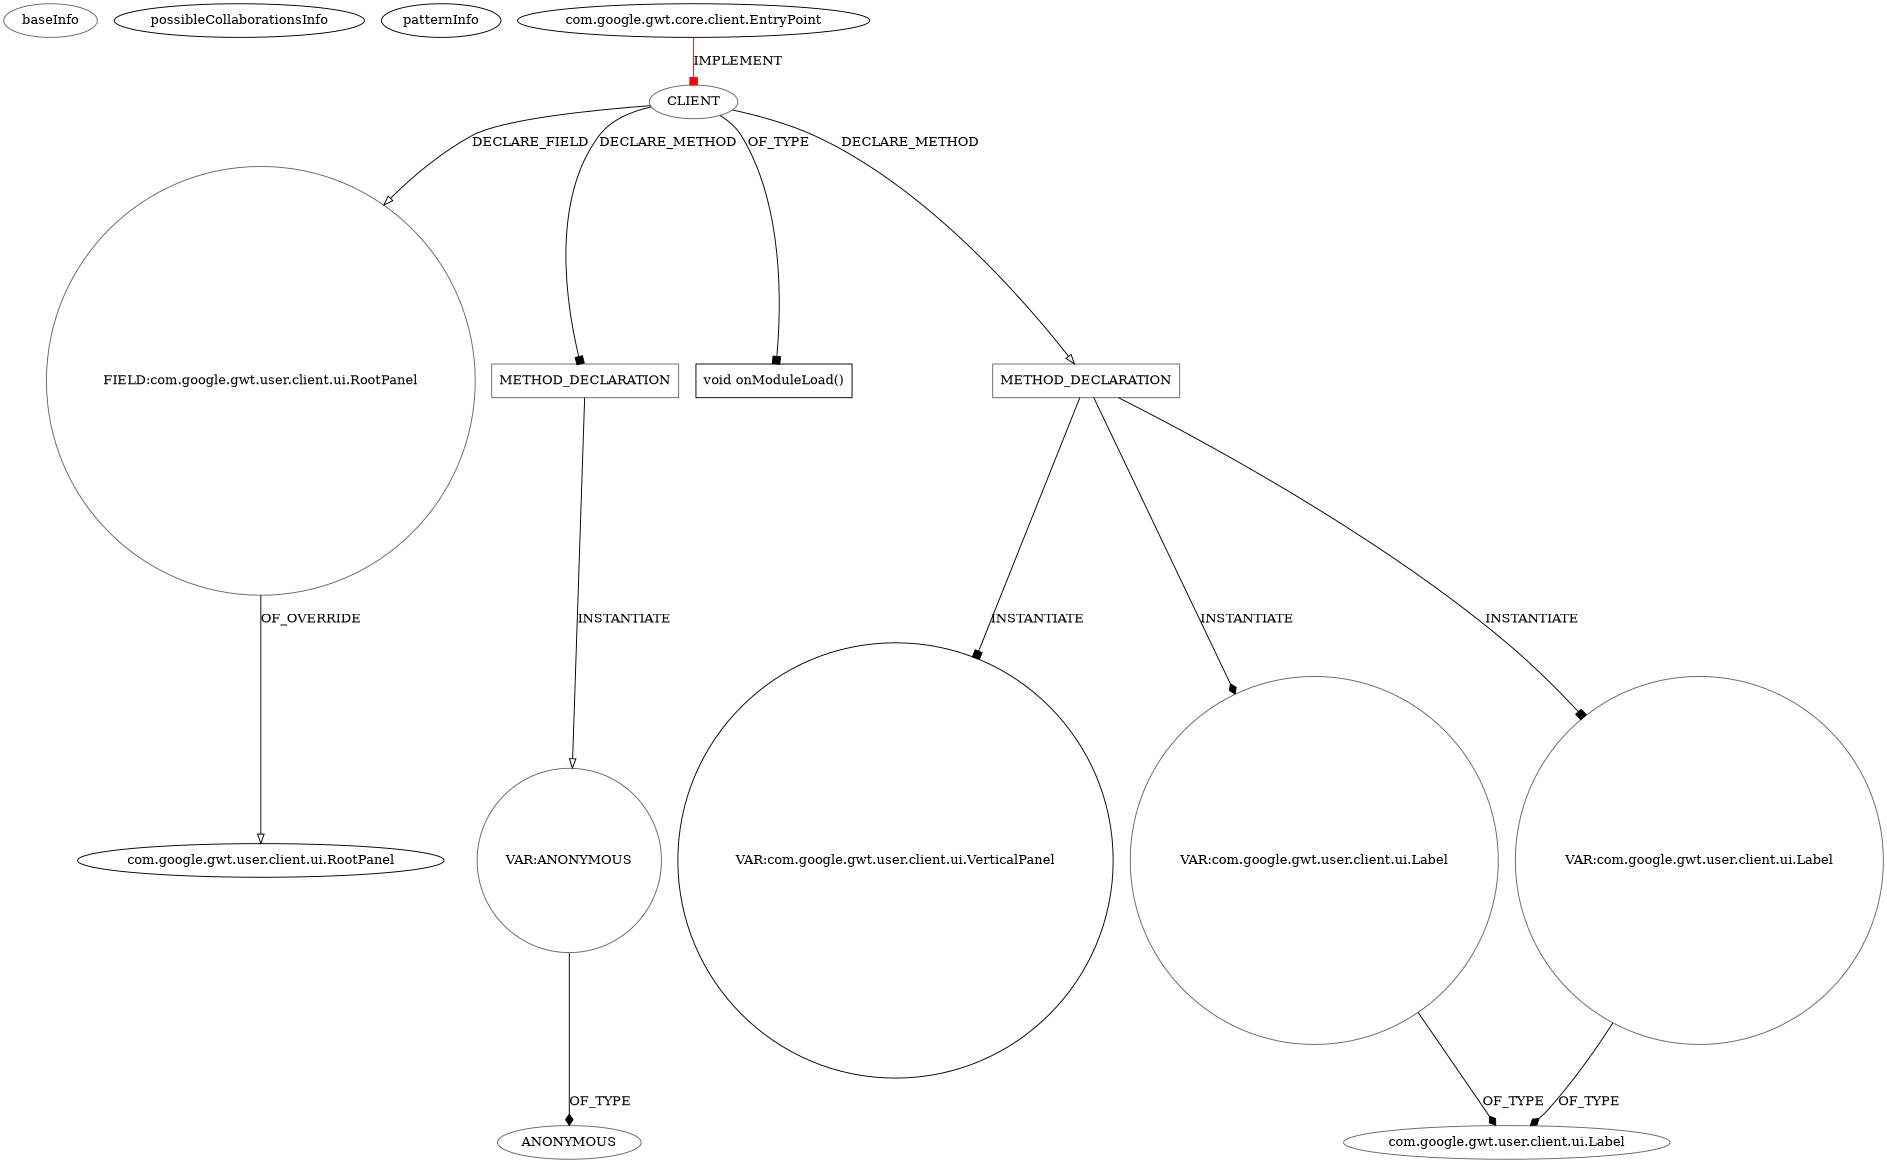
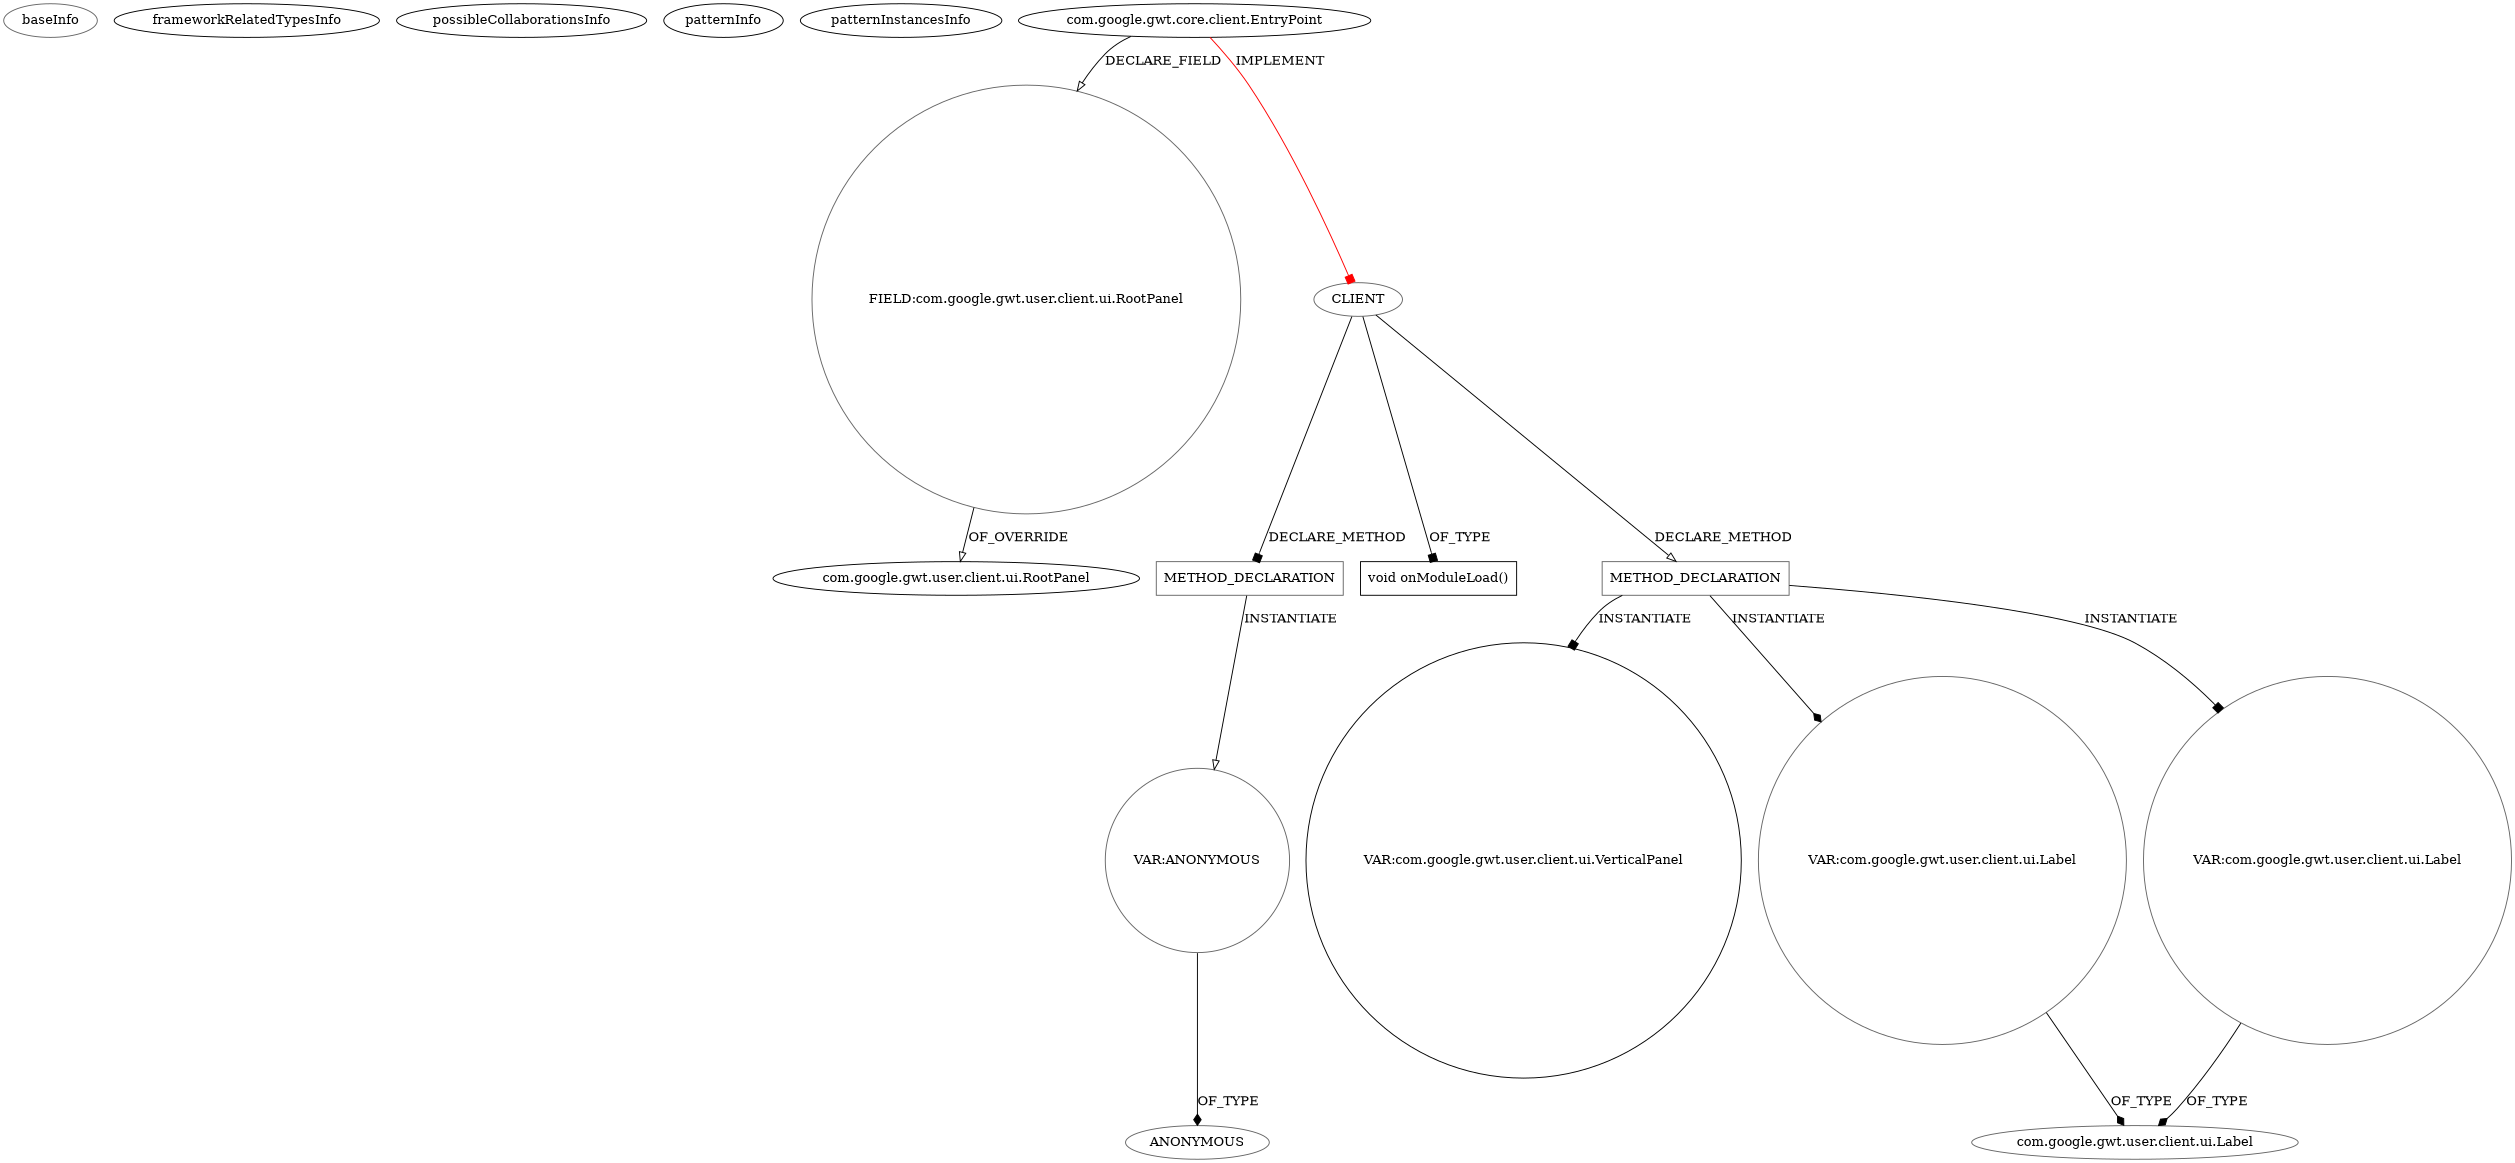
node "frameworkRelatedTypesInfo": added
node "patternInstancesInfo": added
edge "CLIENT" -> "FIELD:com.google.gwt.user.client.ui.RootPanel": now "com.google.gwt.core.client.EntryPoint" -> "FIELD:com.google.gwt.user.client.ui.RootPanel"
